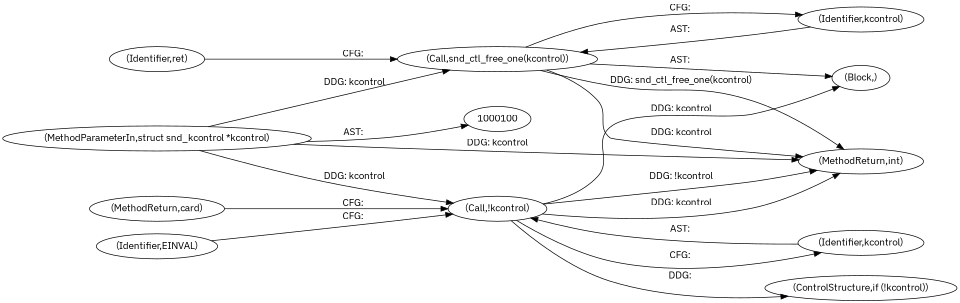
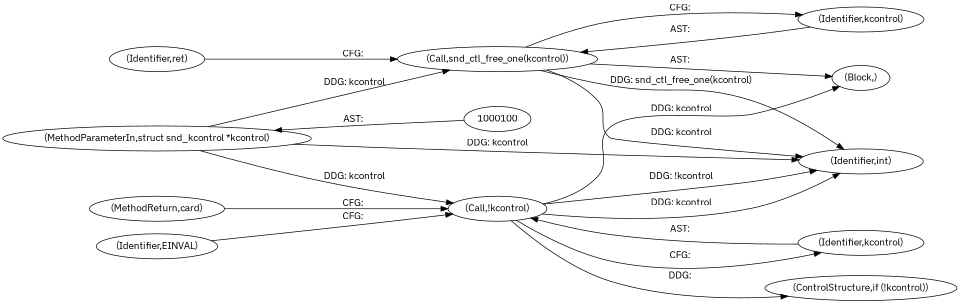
edge "(MethodParameterIn,struct snd_kcontrol *kcontrol)" -> "1000100": reversed
node "(MethodReturn,int)": label "(MethodReturn,int)" -> "(Identifier,int)"
